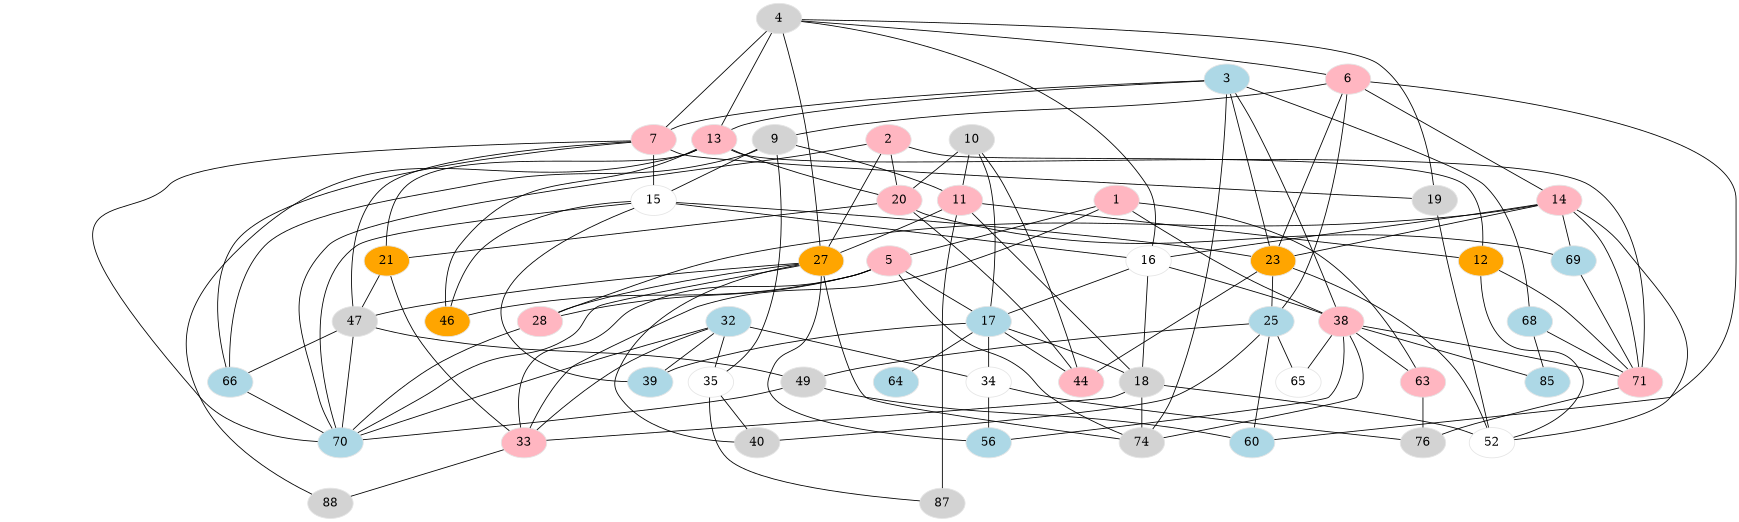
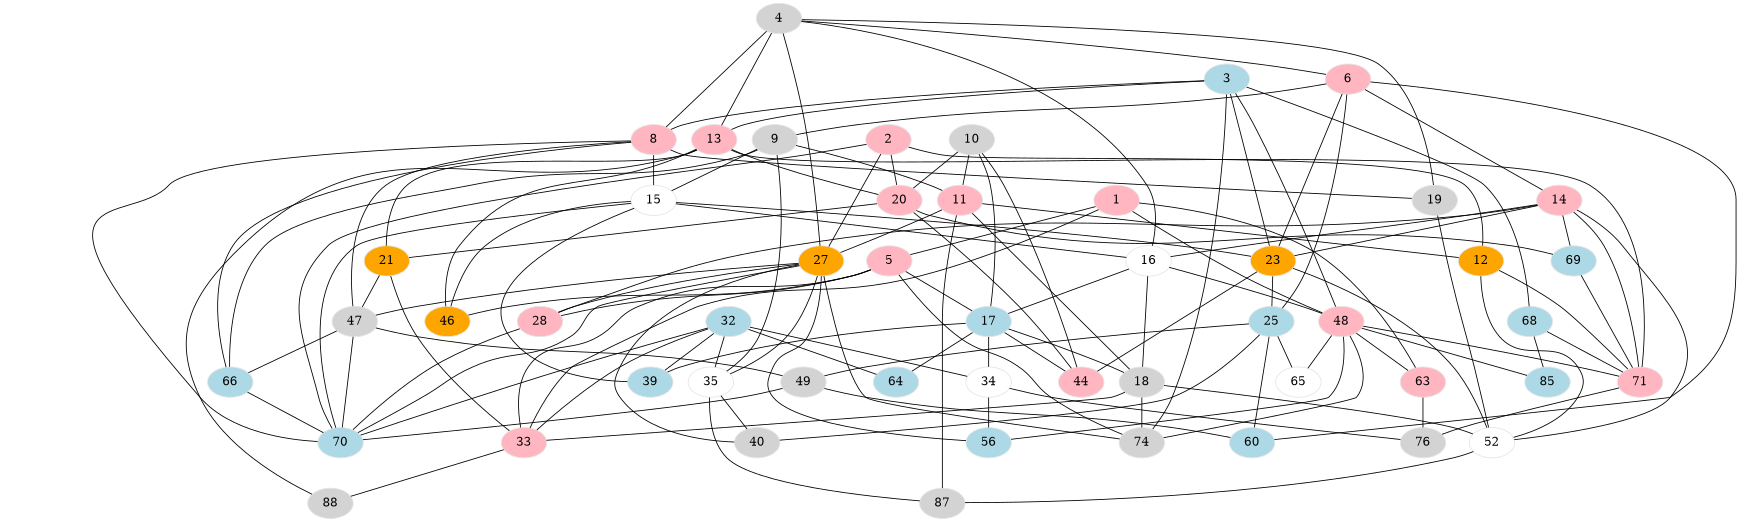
node "7": label "7" -> "8"
node "38": label "38" -> "48"
edge "27" -- "35": added
edge "32" -- "64": added
edge "52" -- "87": added
